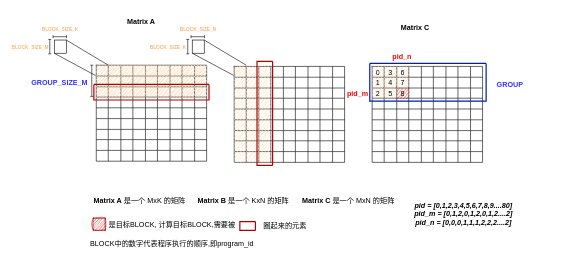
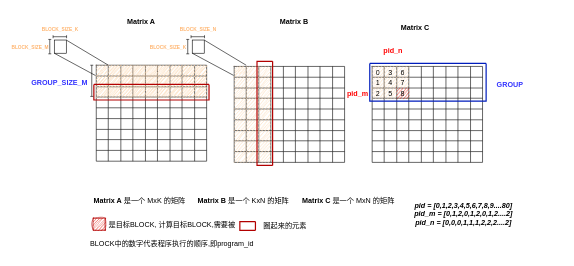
node "Matrix B": added
node "pid_n": moved (402, 57) -> (393, 51)
